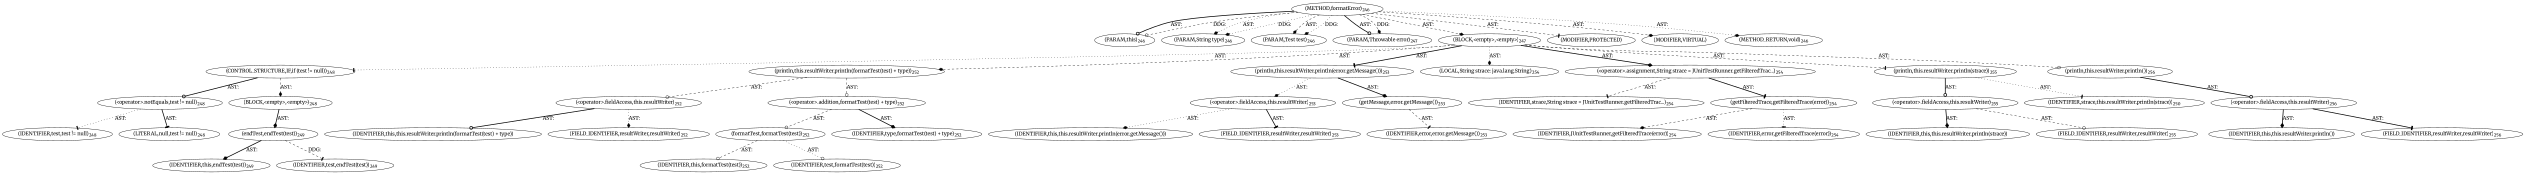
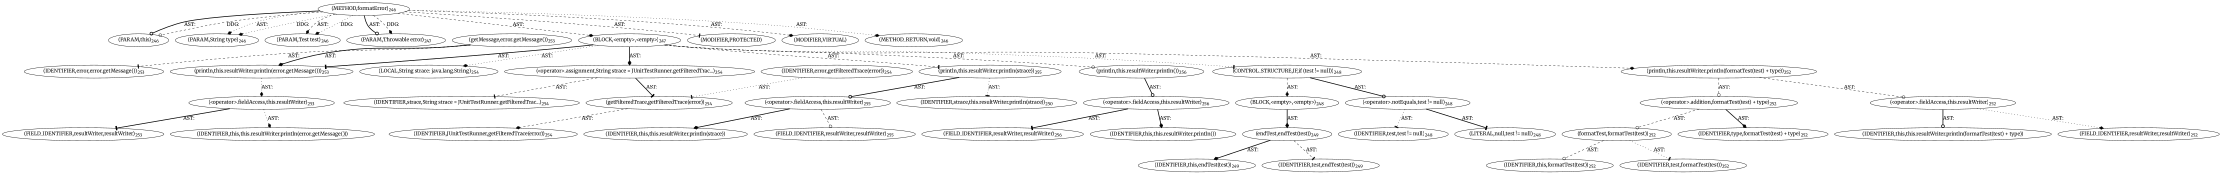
edge "(println,this.resultWriter.println(error.getMessage()))" -> "(getMessage,error.getMessage())": reversed
edge "(getFilteredTrace,getFilteredTrace(error))" -> "(IDENTIFIER,error,getFilteredTrace(error))": reversed
edge "(formatTest,formatTest(test))" -> "(IDENTIFIER,test,formatTest(test))": arrowhead odot -> tee
edge "(endTest,endTest(test))" -> "(IDENTIFIER,test,endTest(test))": label "DDG: " -> "AST: "
